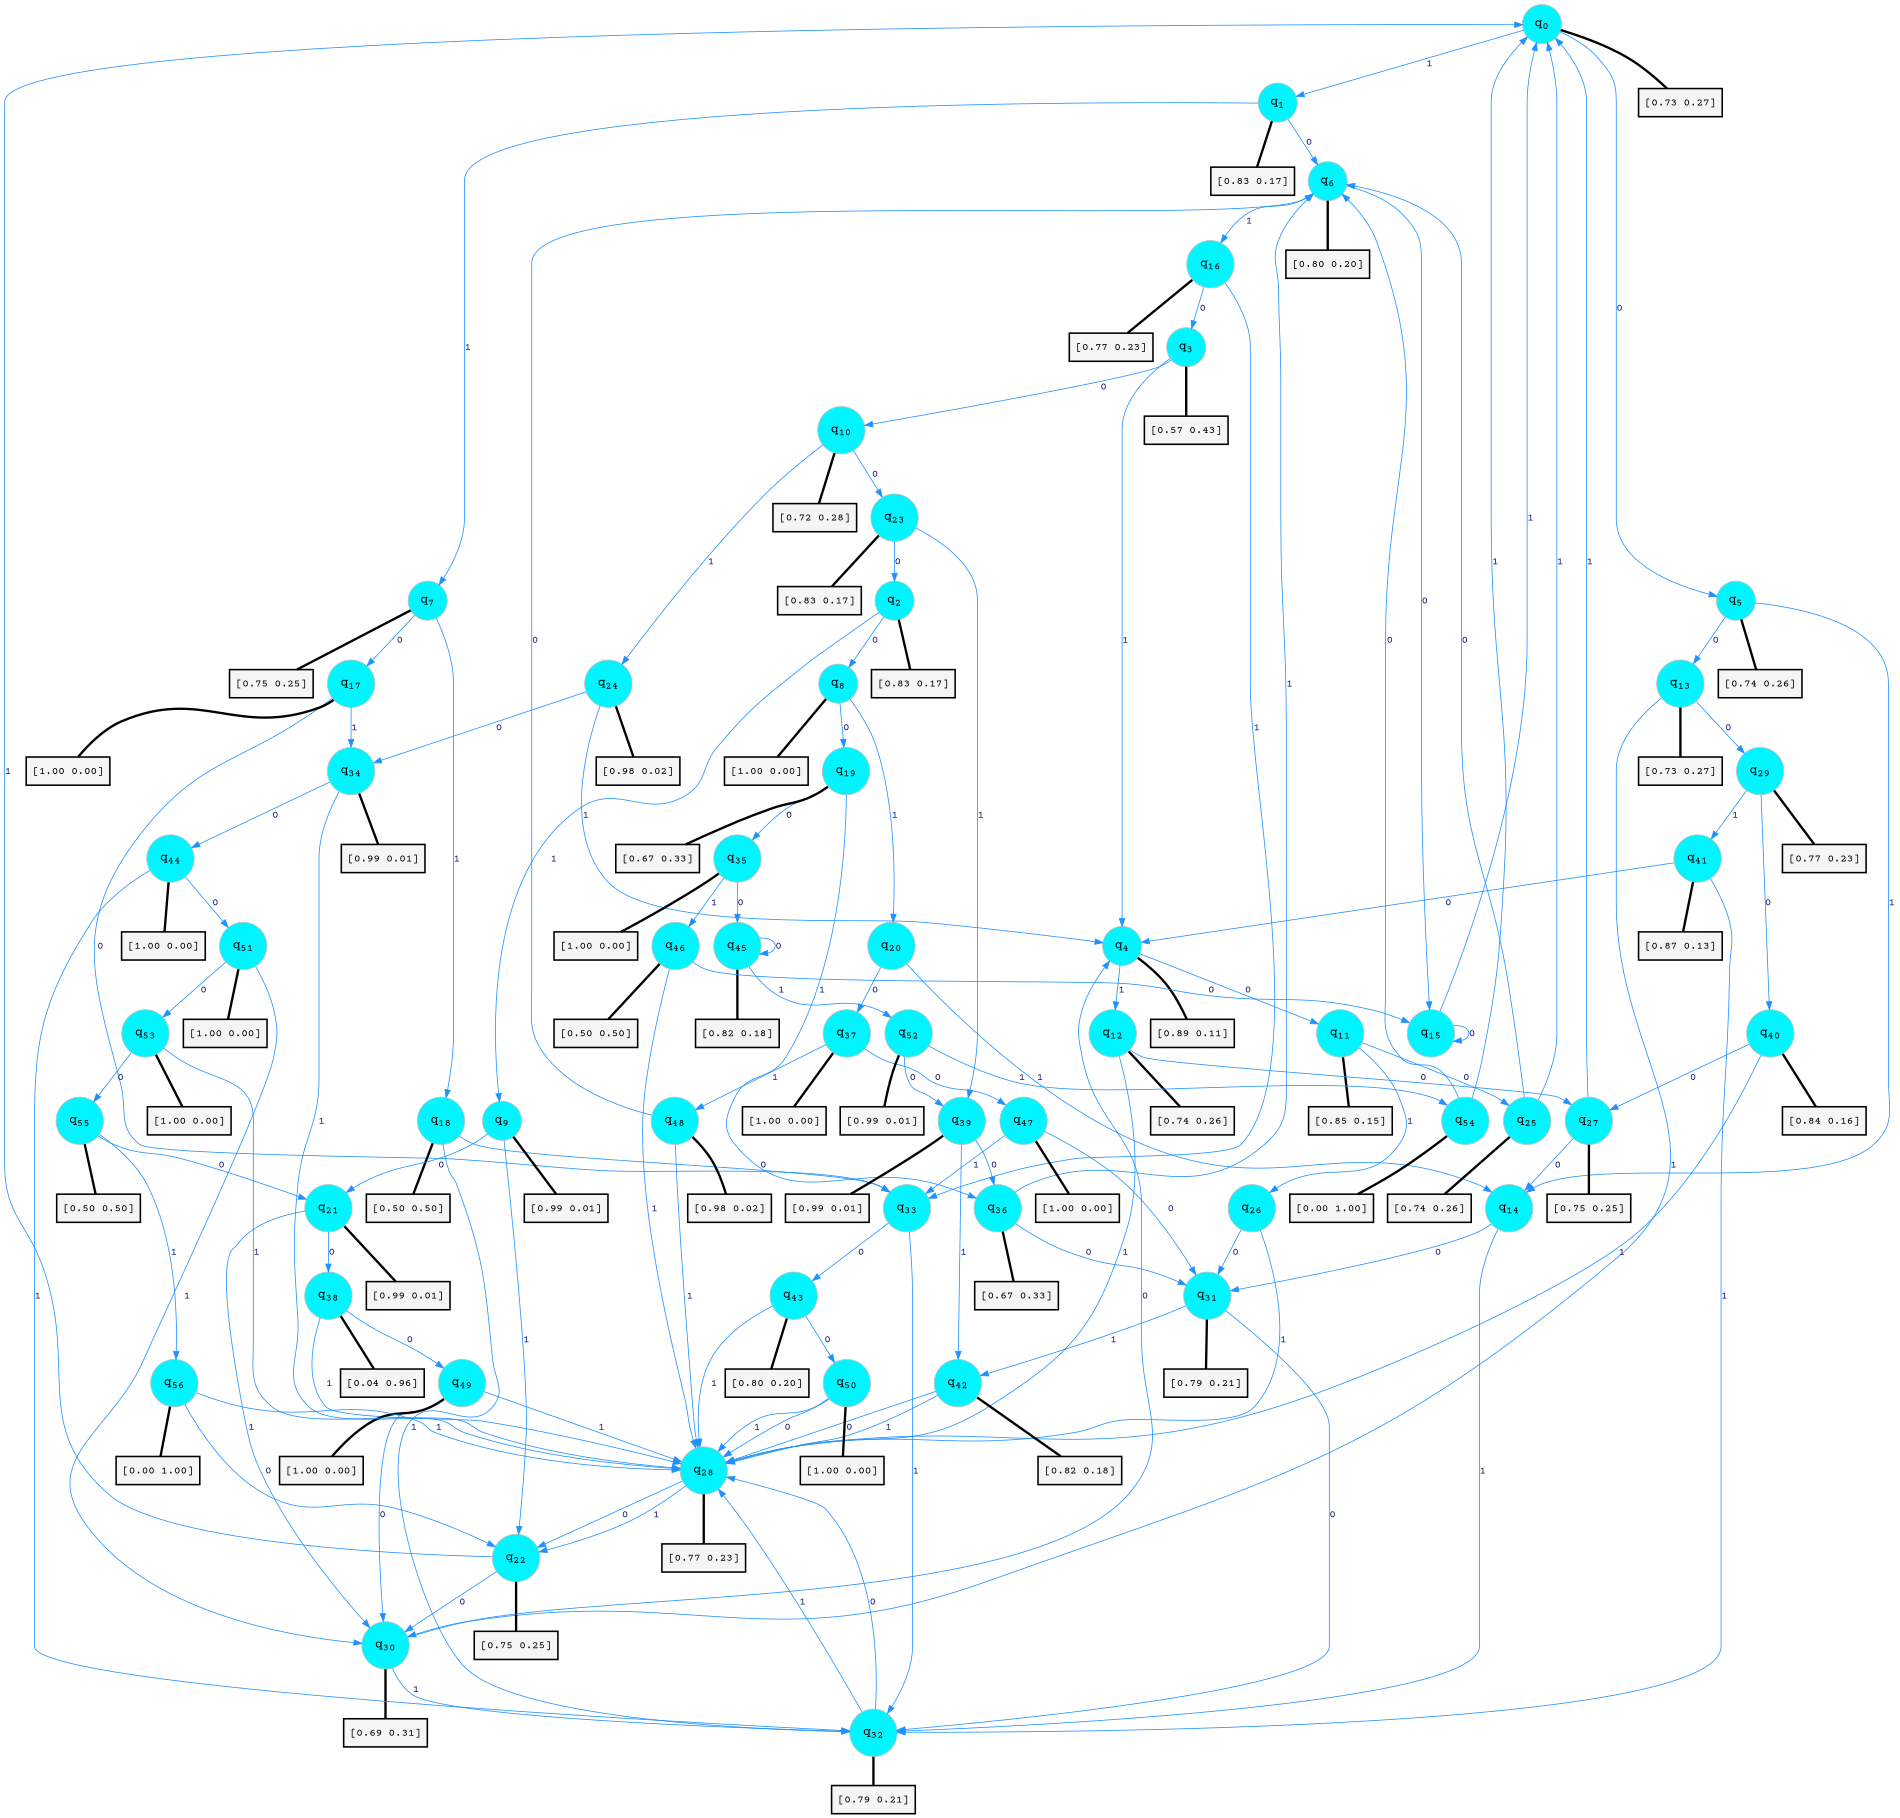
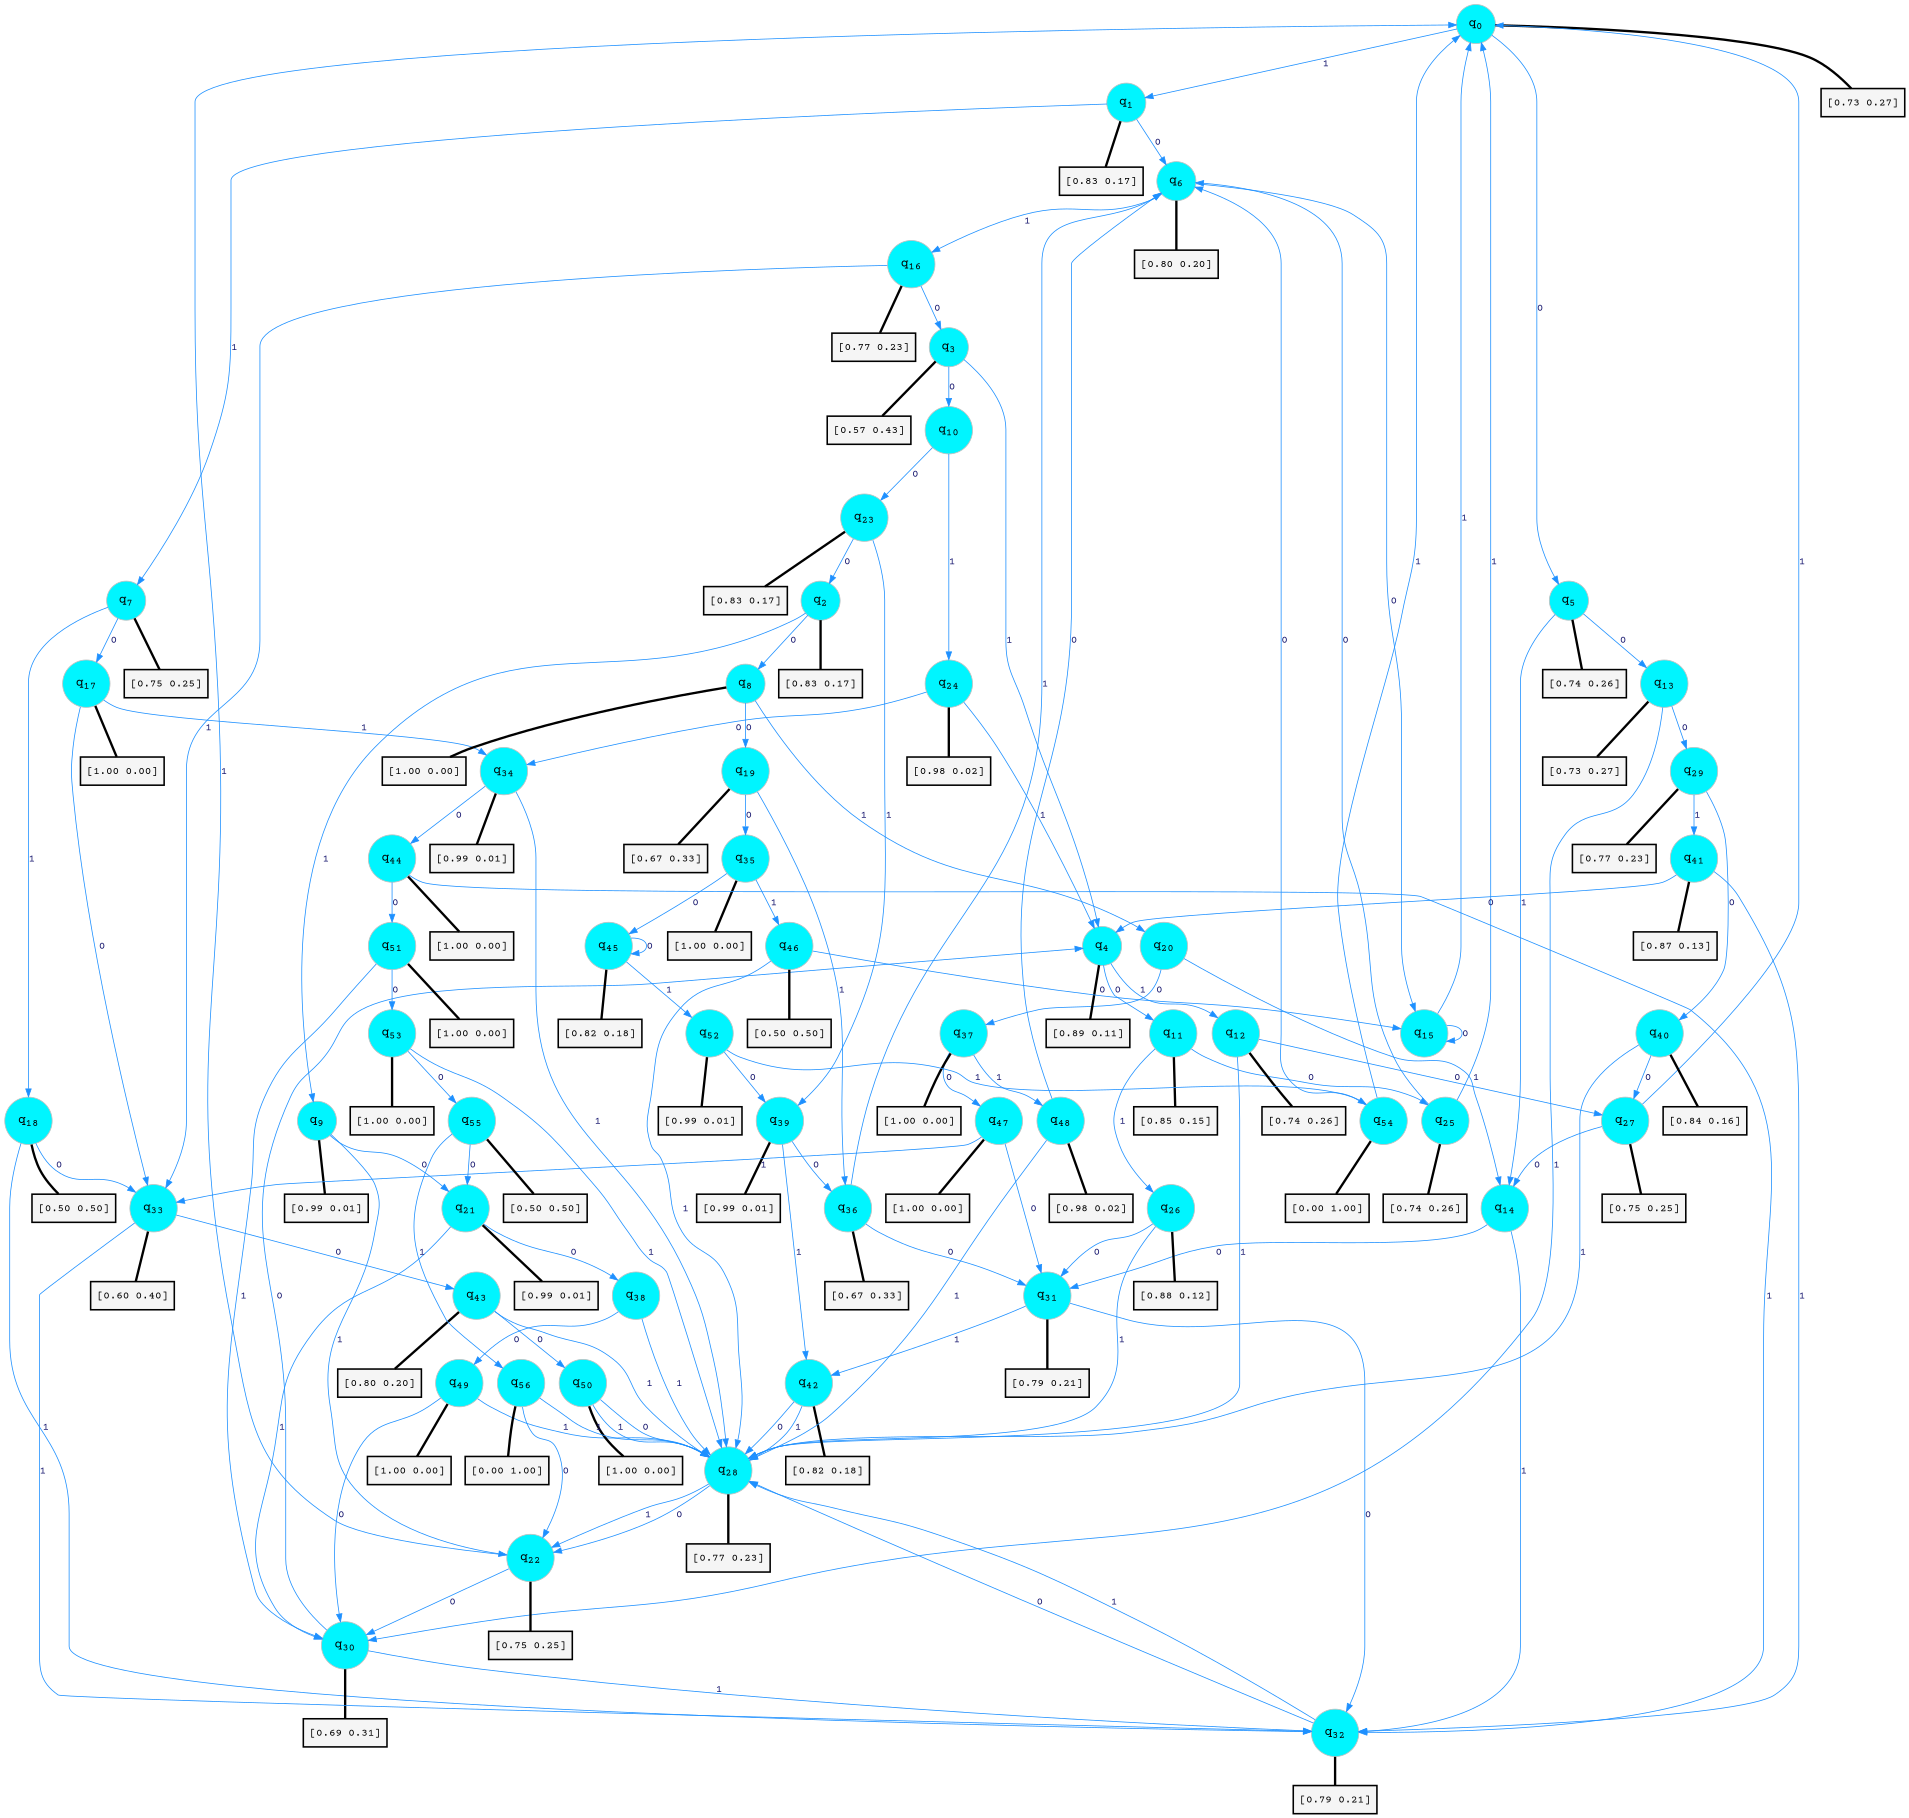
node "[0.72 0.28]": removed
node "[0.60 0.40]": added
node "[0.88 0.12]": added
node "[0.04 0.96]": removed
